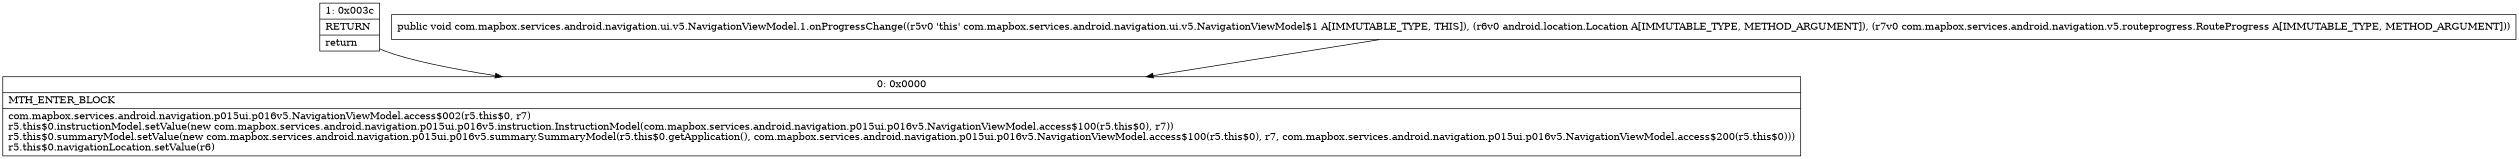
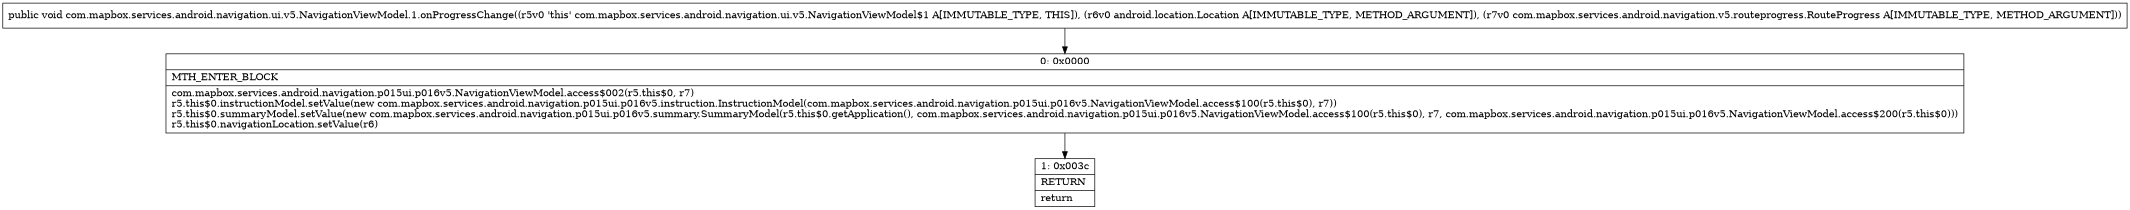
edge "1: 0x003c" -> "0: 0x0000": reversed
